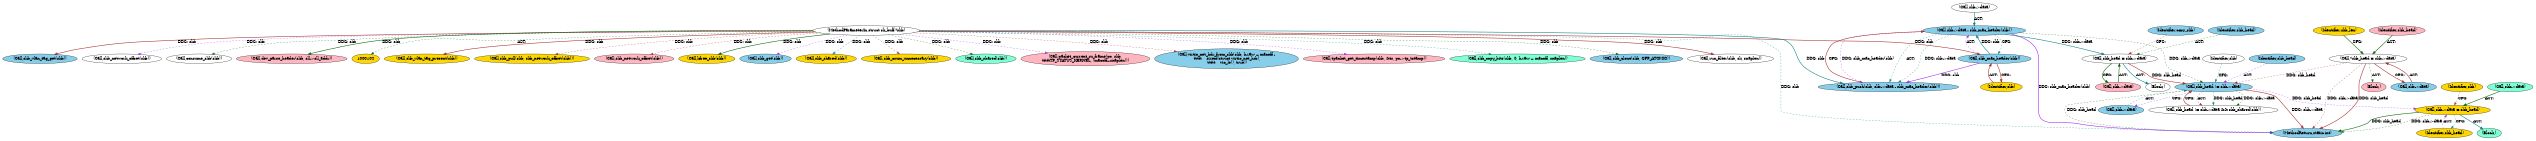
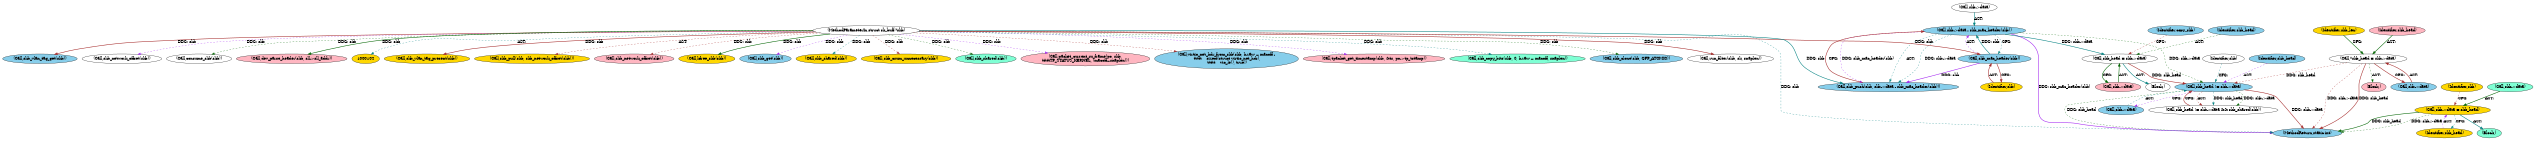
edge "(MethodParameterIn,struct sk_buff *skb)" -> "1000104": color darkgreen -> teal
edge "(MethodParameterIn,struct sk_buff *skb)" -> "(Call,skb_pull(skb, skb_network_offset(skb)))": label "DDG: skb" -> "AST: "
edge "(Call,skb_head != skb->data)" -> "(Call,skb->data = skb_head)": removed, label "DDG: skb_head"
